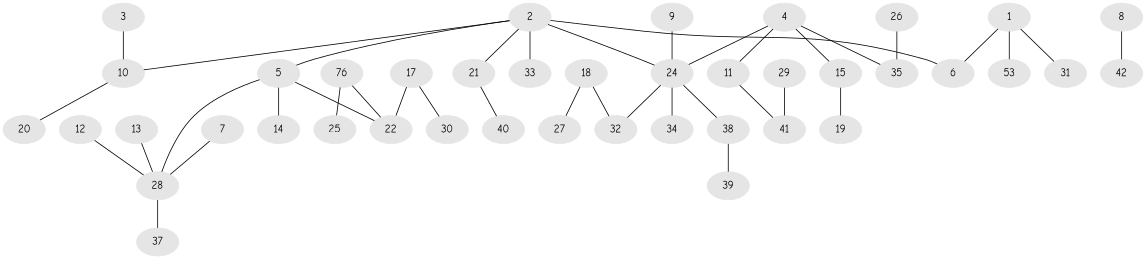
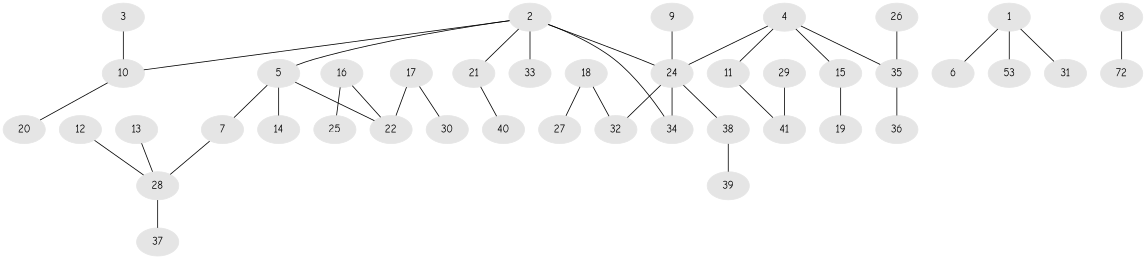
edge "2" -- "6": now "2" -- "34"
node "76": label "76" -> "16"
node "42": label "42" -> "72"
edge "5" -- "28": now "5" -- "7"
node "36": added
